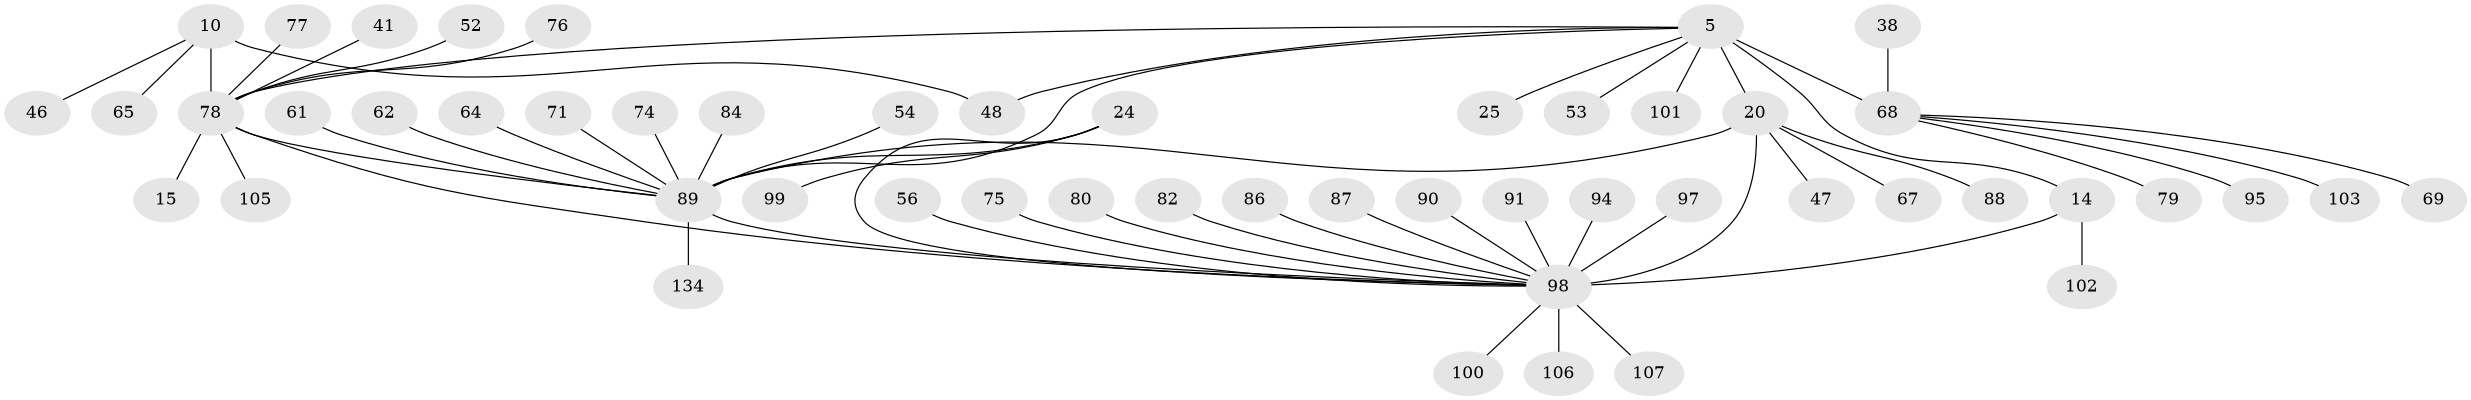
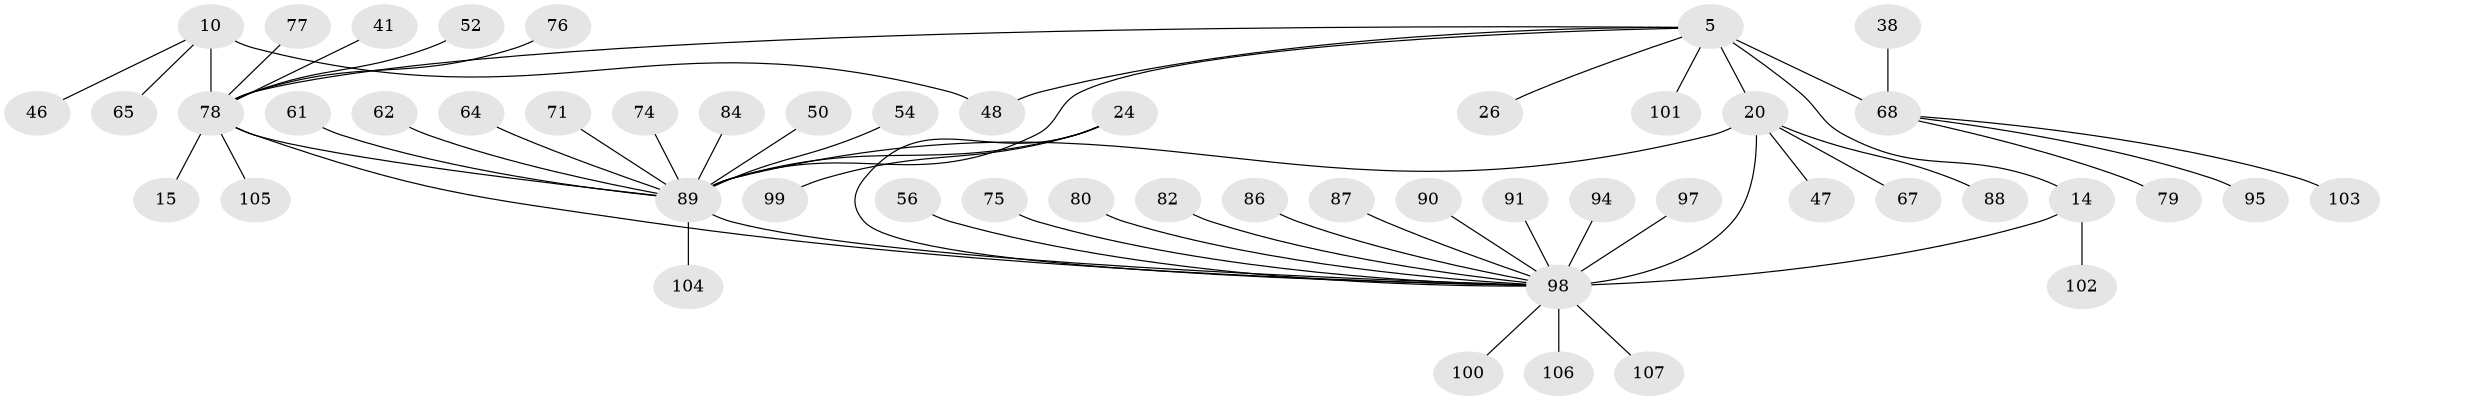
node "50": added
node "25": label "25" -> "26"
node "53": removed
node "69": removed
node "134": label "134" -> "104"
